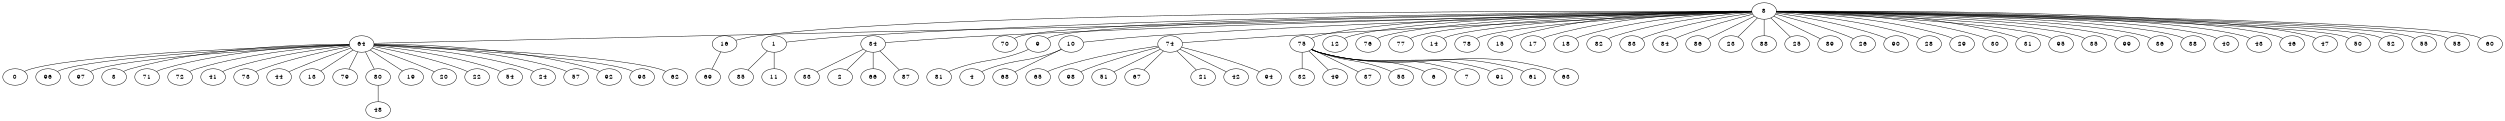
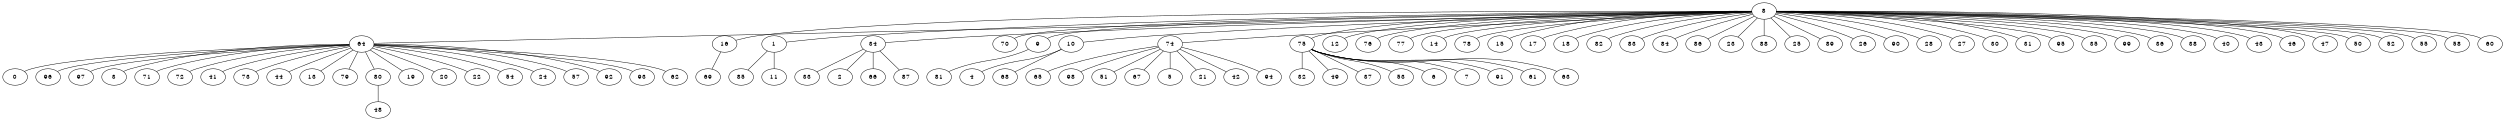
node "29": label "29" -> "27"
node "5": added
